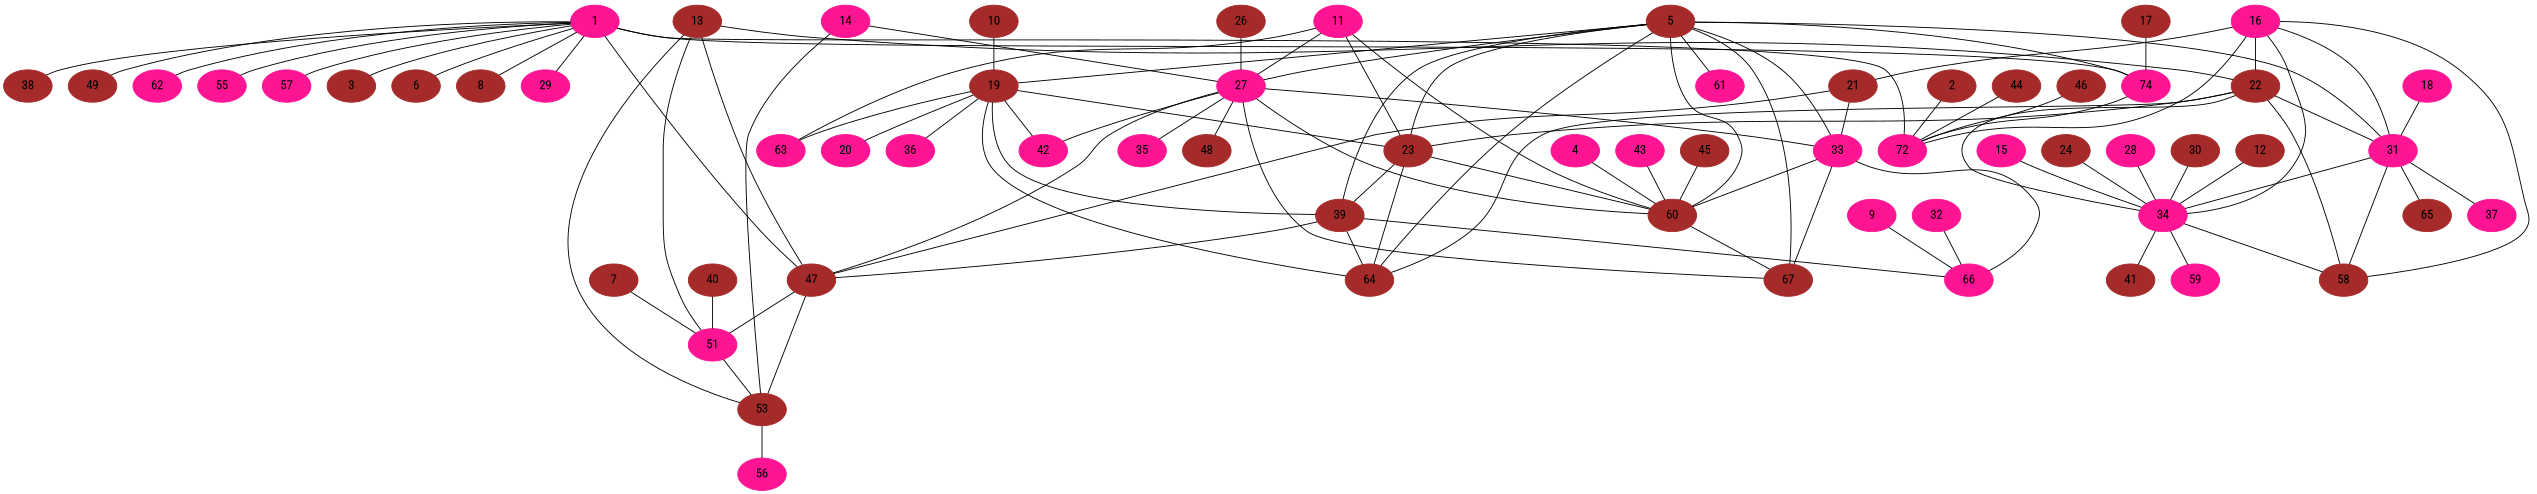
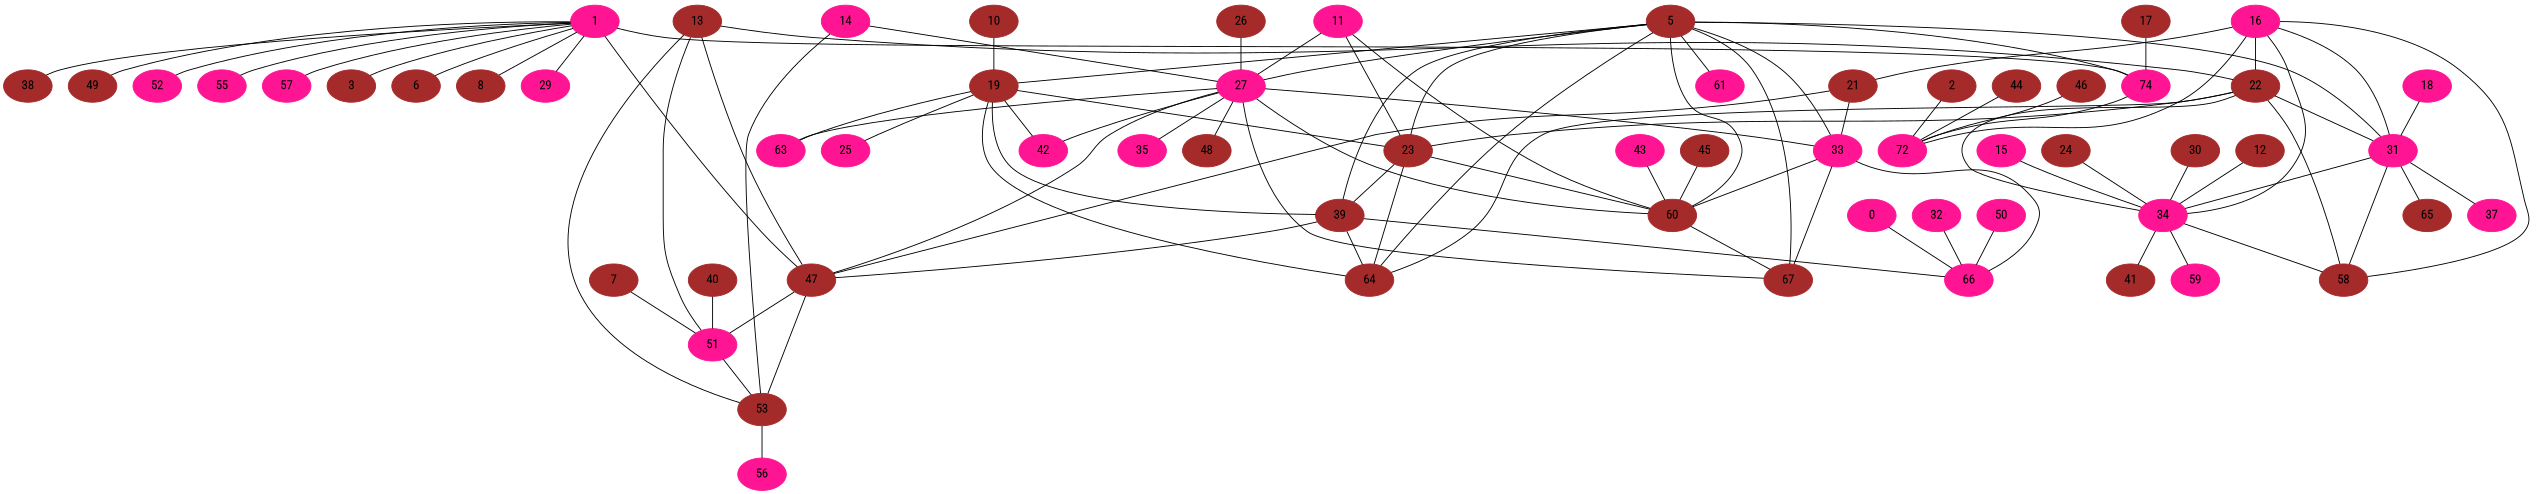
edge "1" -- "72": removed
edge "11" -- "63": now "27" -- "63"
node "62": label "62" -> "52"
node "20": label "20" -> "25"
node "36": removed
node "4": removed
node "28": removed
node "9": label "9" -> "0"
node "50": added
